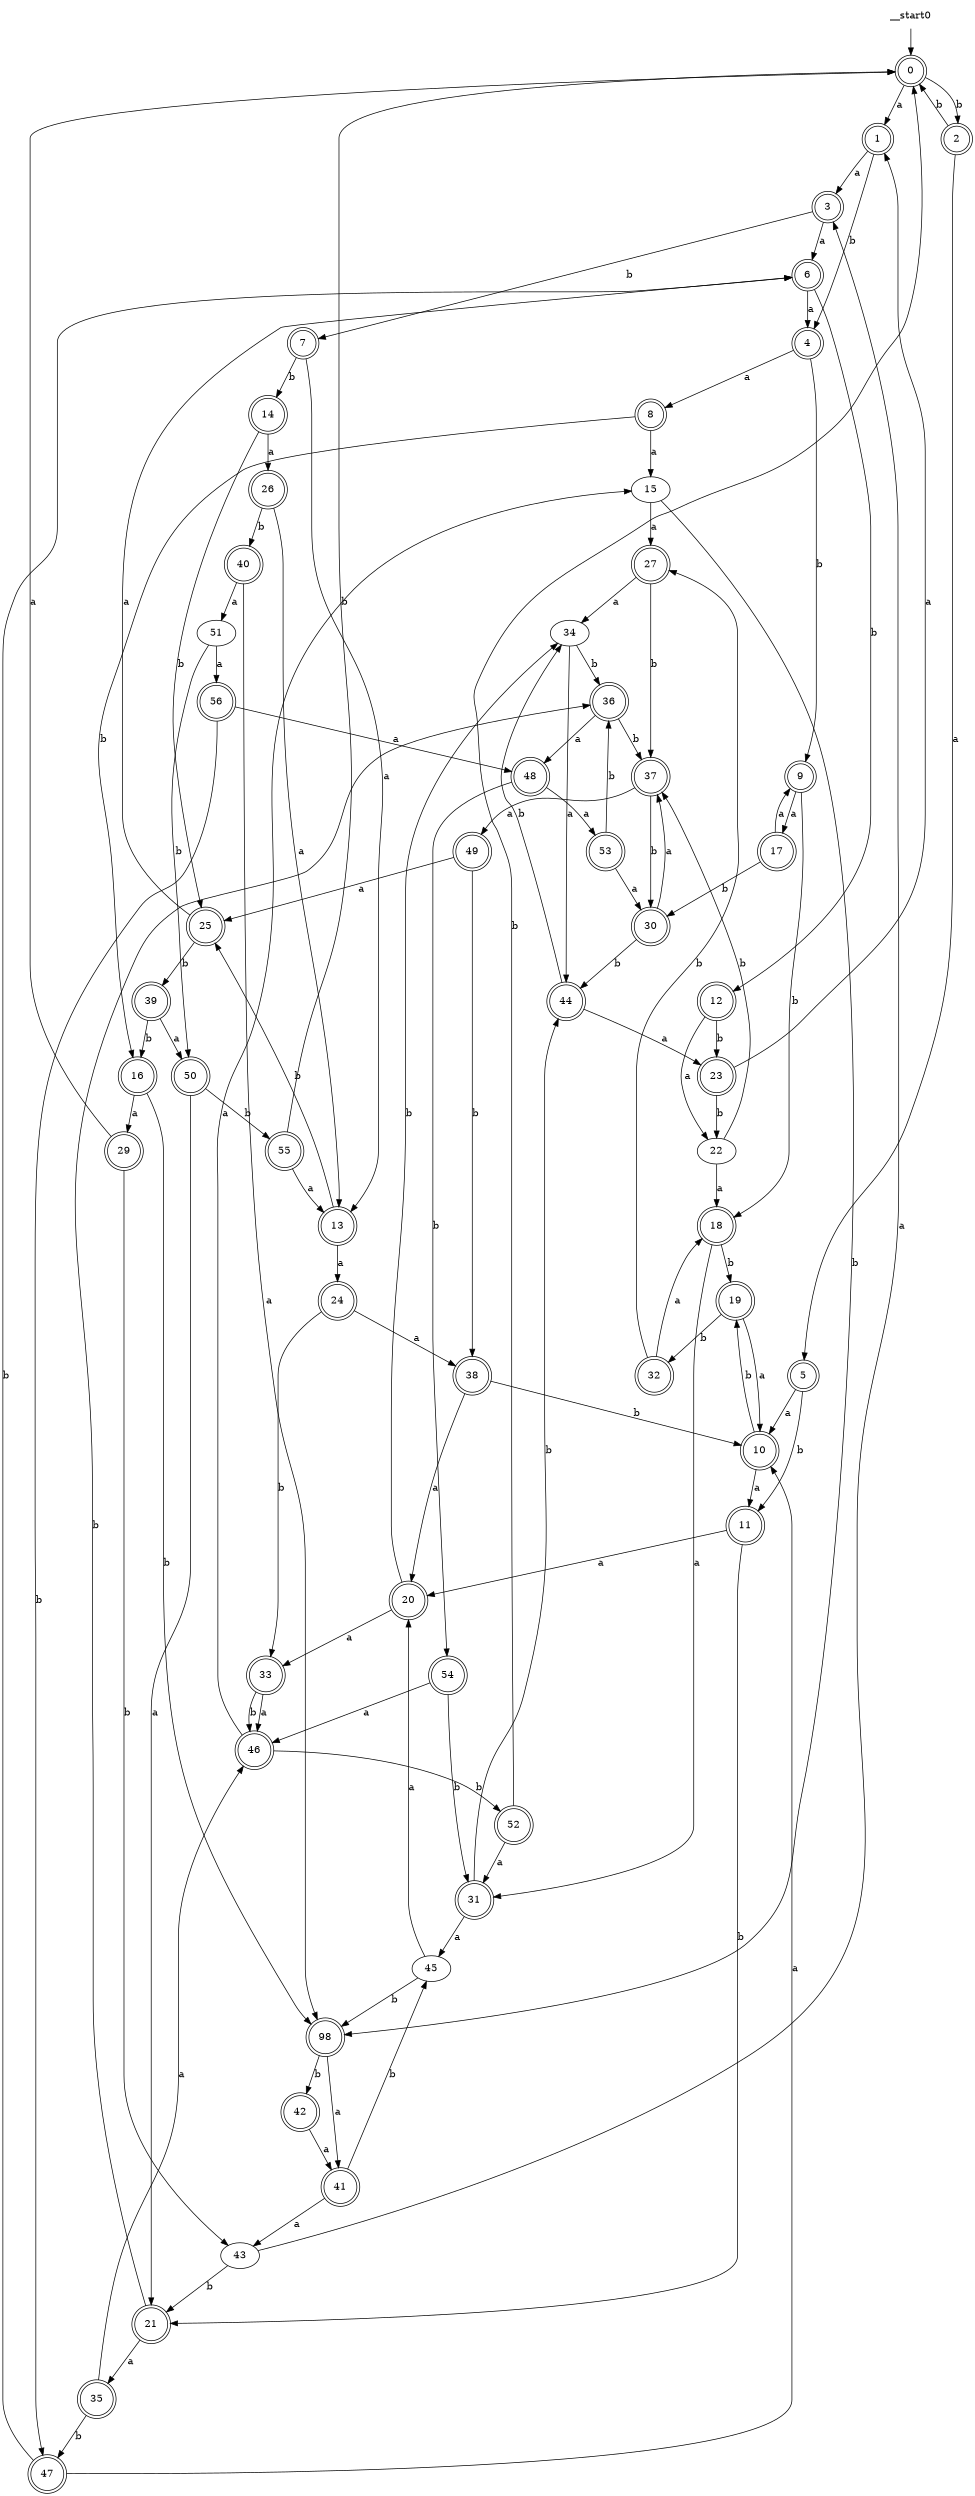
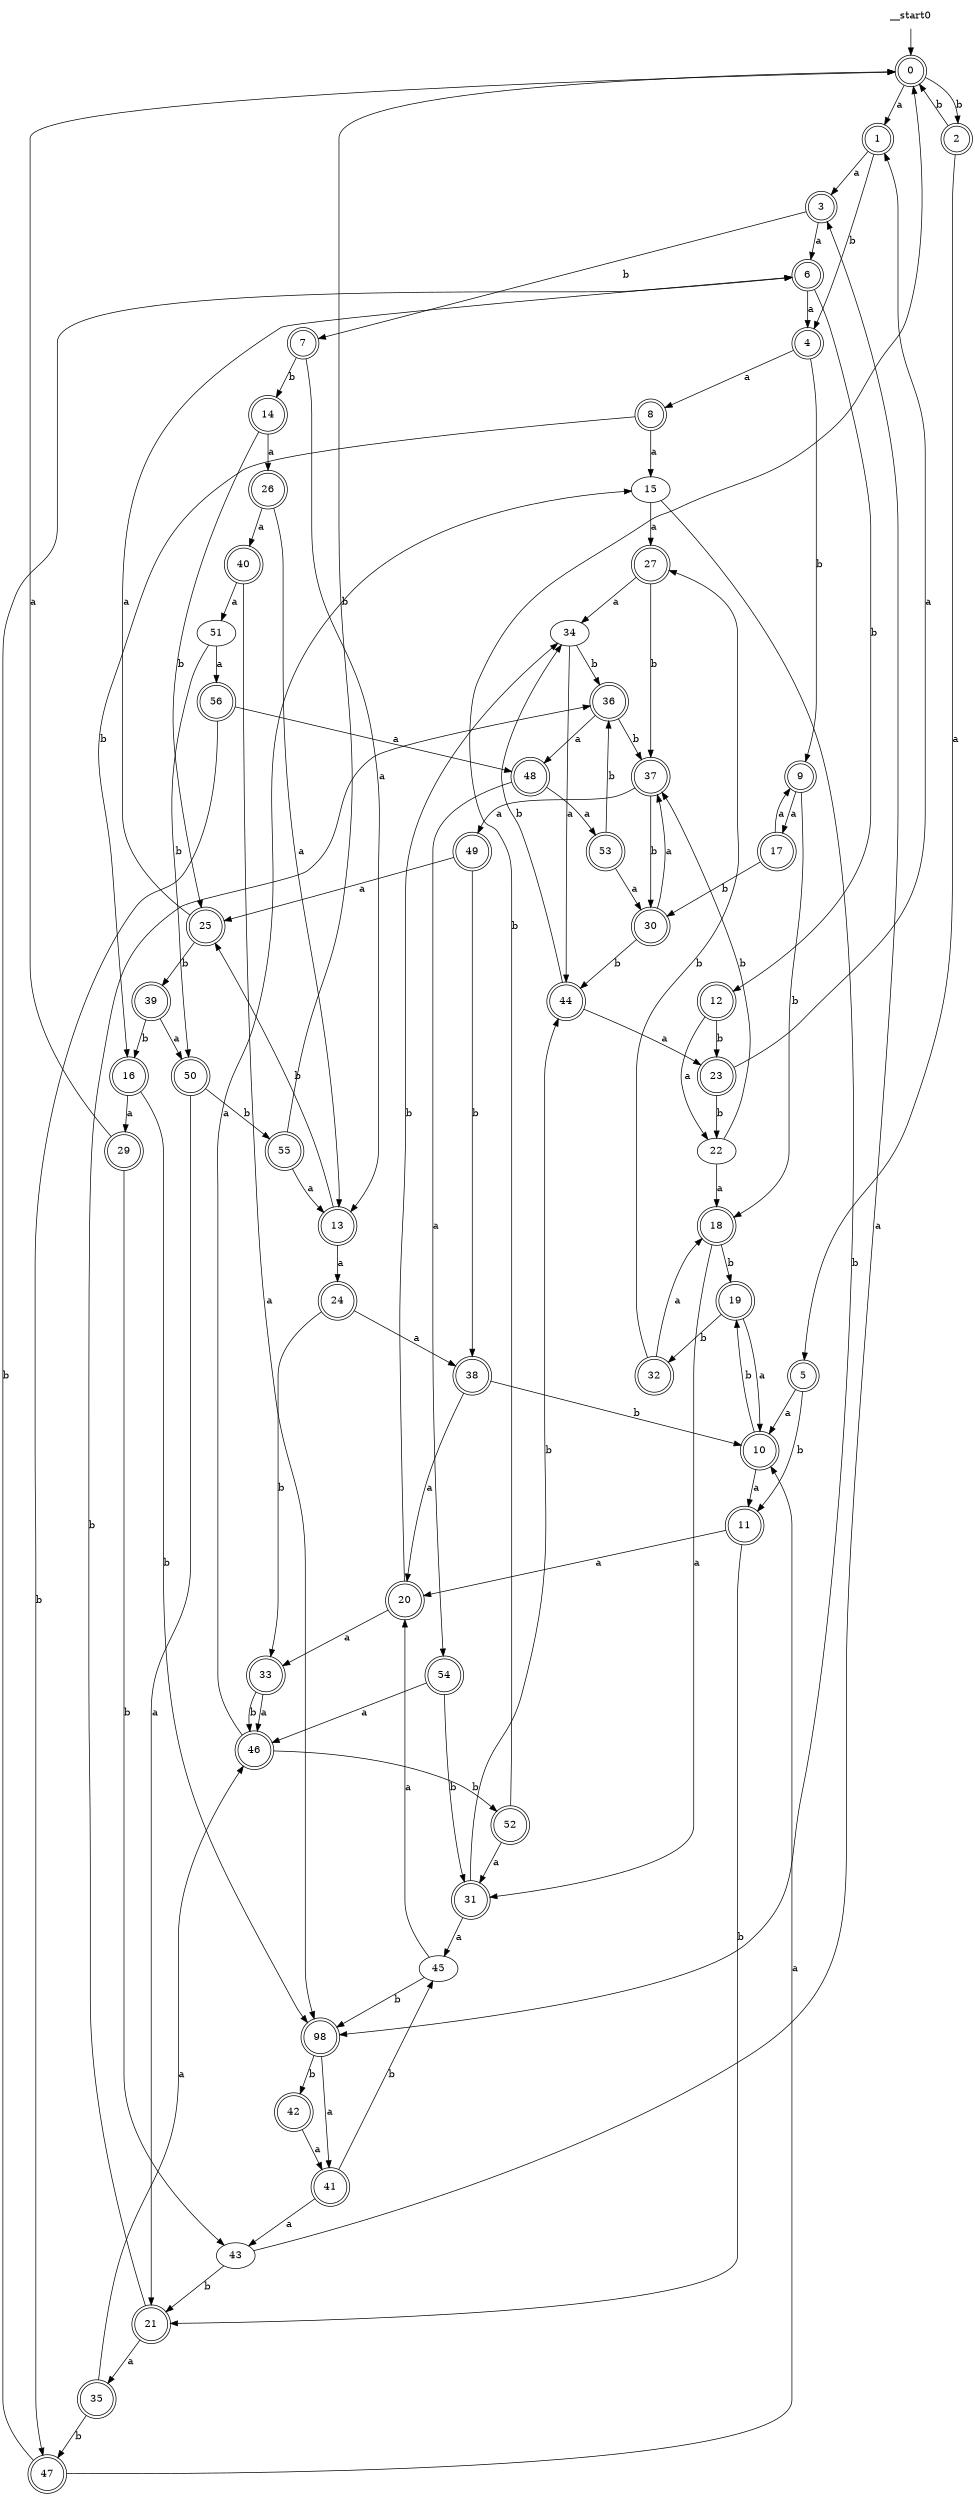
edge "26" -> "40": label "b" -> "a"
edge "48" -> "54": label "b" -> "a"
